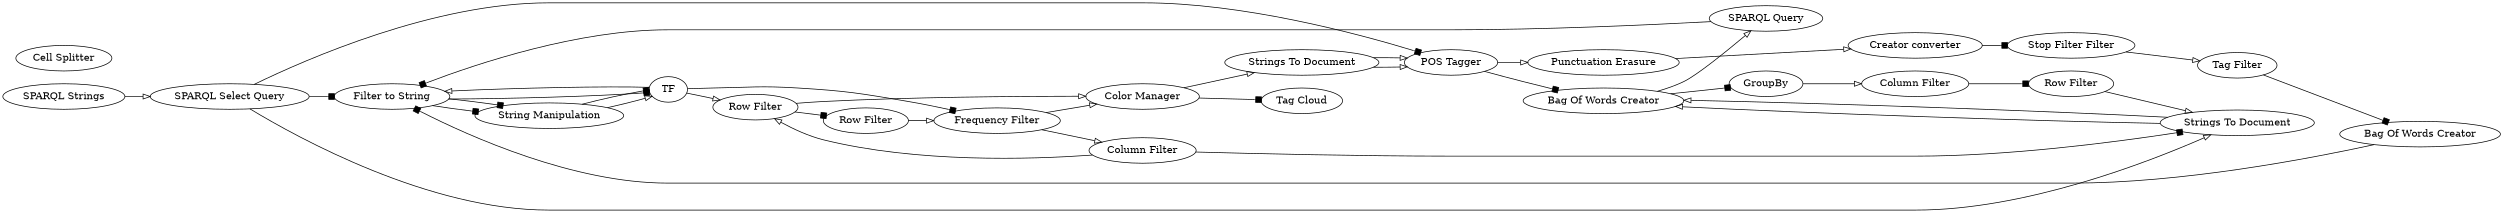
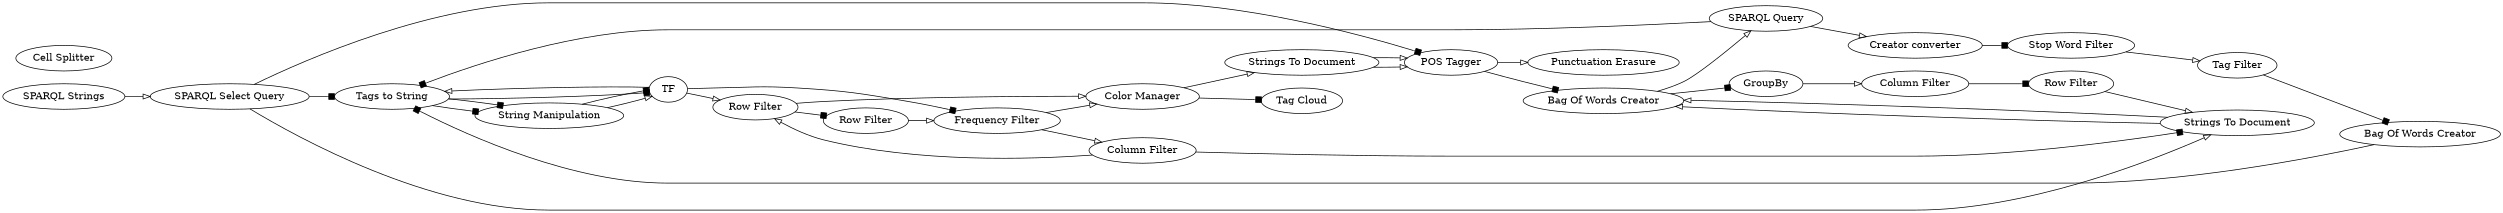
node "Stop Filter Filter": label "Stop Filter Filter" -> "Stop Word Filter"
edge "Punctuation Erasure" -> "Creator converter": now "SPARQL Query" -> "Creator converter"
node "Filter to String": label "Filter to String" -> "Tags to String"
